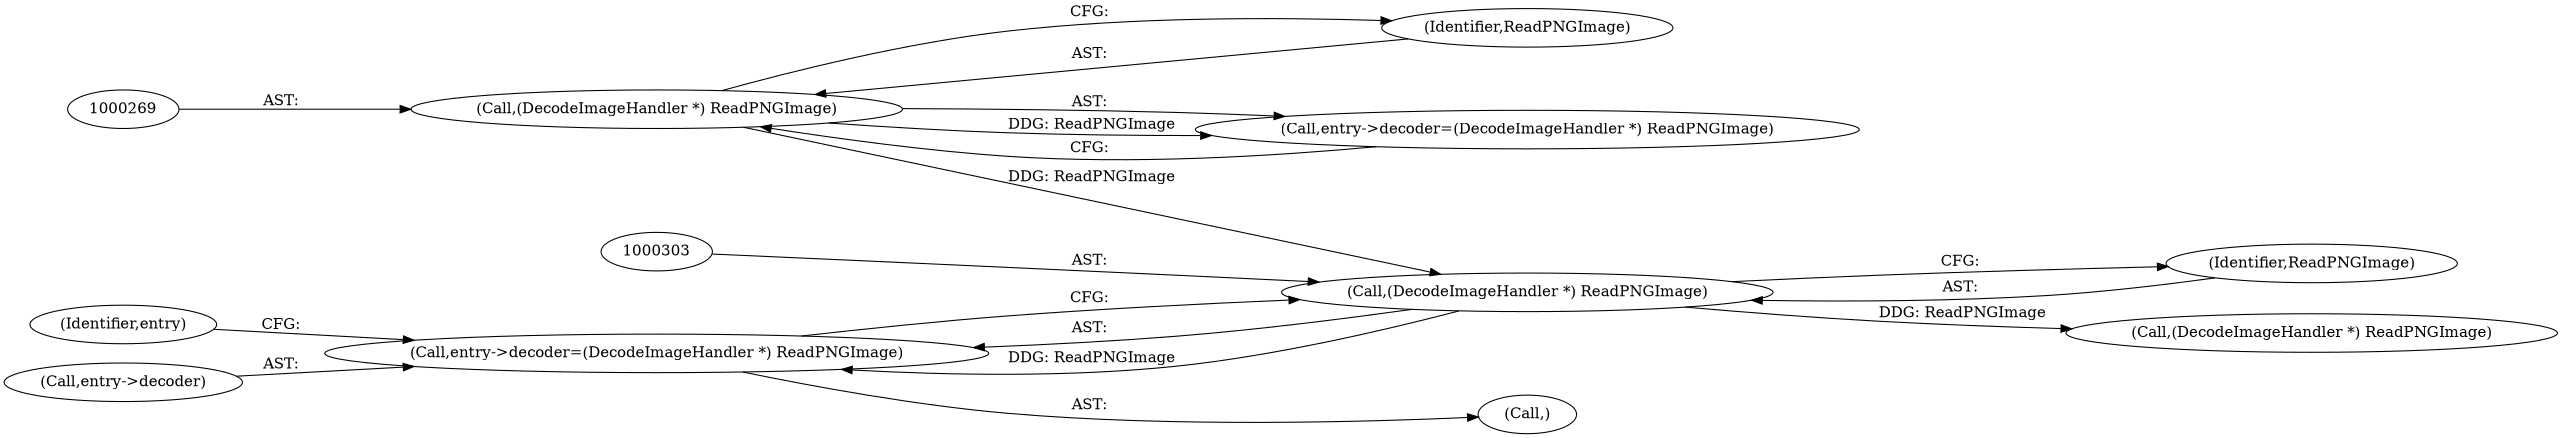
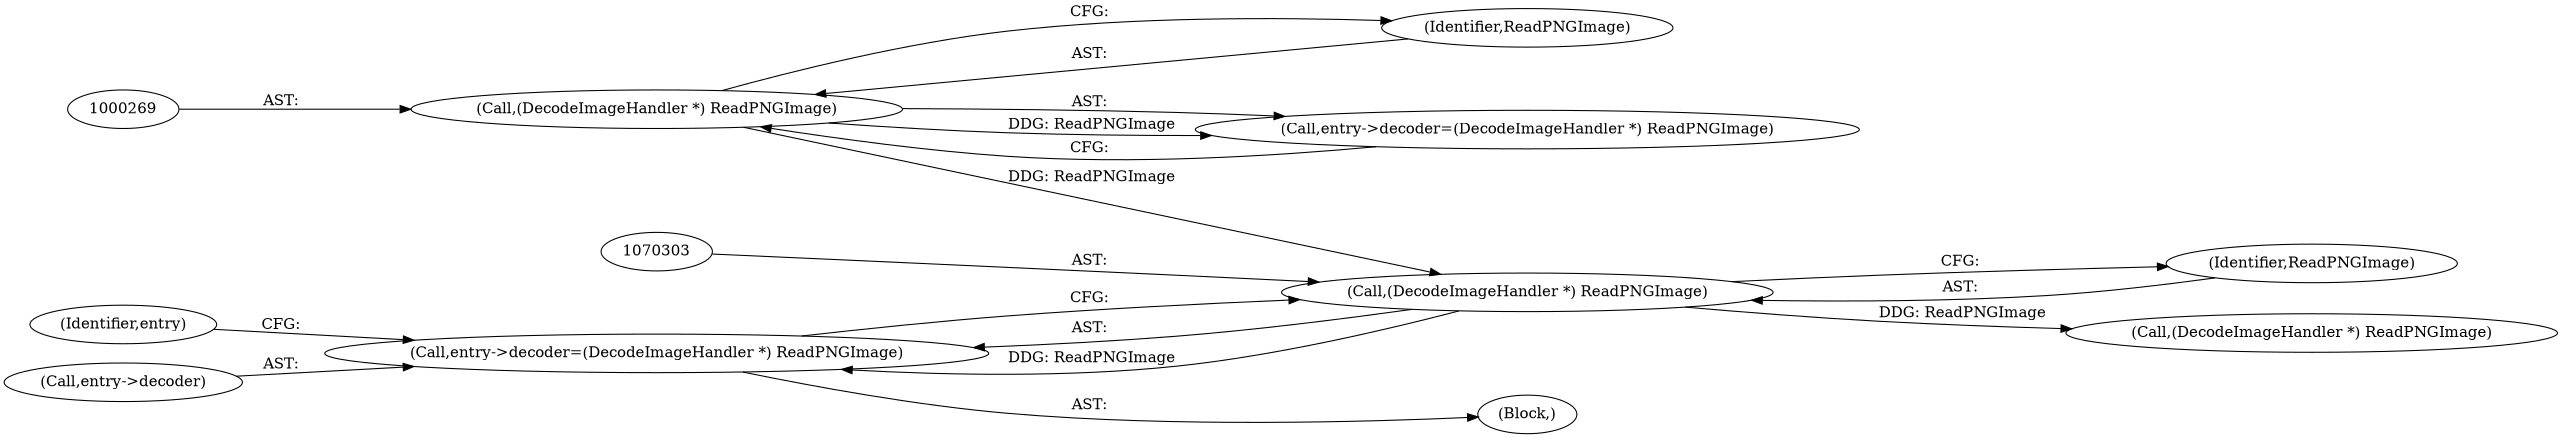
node "1000303": label "1000303" -> "1070303"
node "(Call,)": label "(Call,)" -> "(Block,)"
